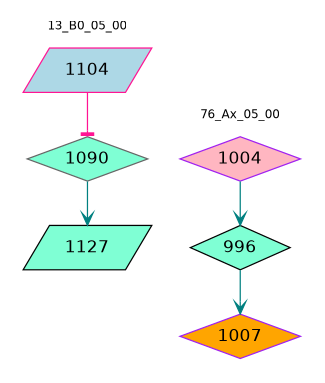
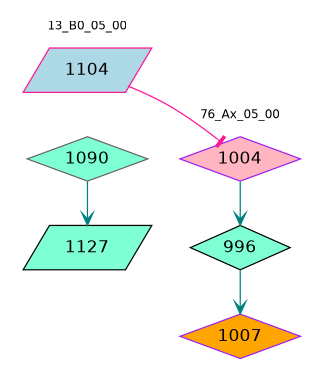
edge "1104" -> "1090": now "1104" -> "1004"
